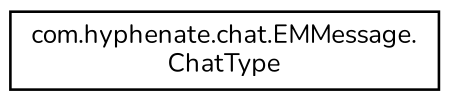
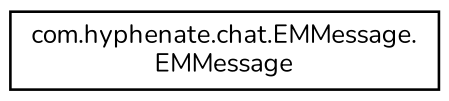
node "com.hyphenate.chat.EMMessage. ChatType": label "com.hyphenate.chat.EMMessage. ChatType" -> "com.hyphenate.chat.EMMessage. EMMessage"
